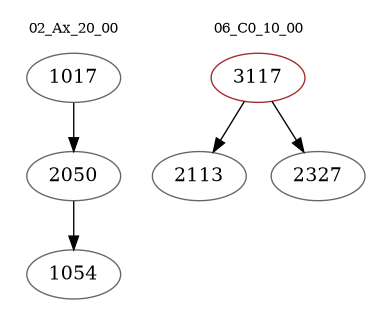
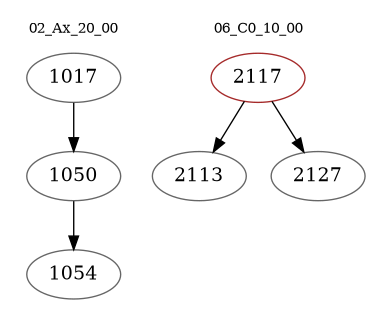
node "3117": label "3117" -> "2117"
node "2050": label "2050" -> "1050"
node "2327": label "2327" -> "2127"
